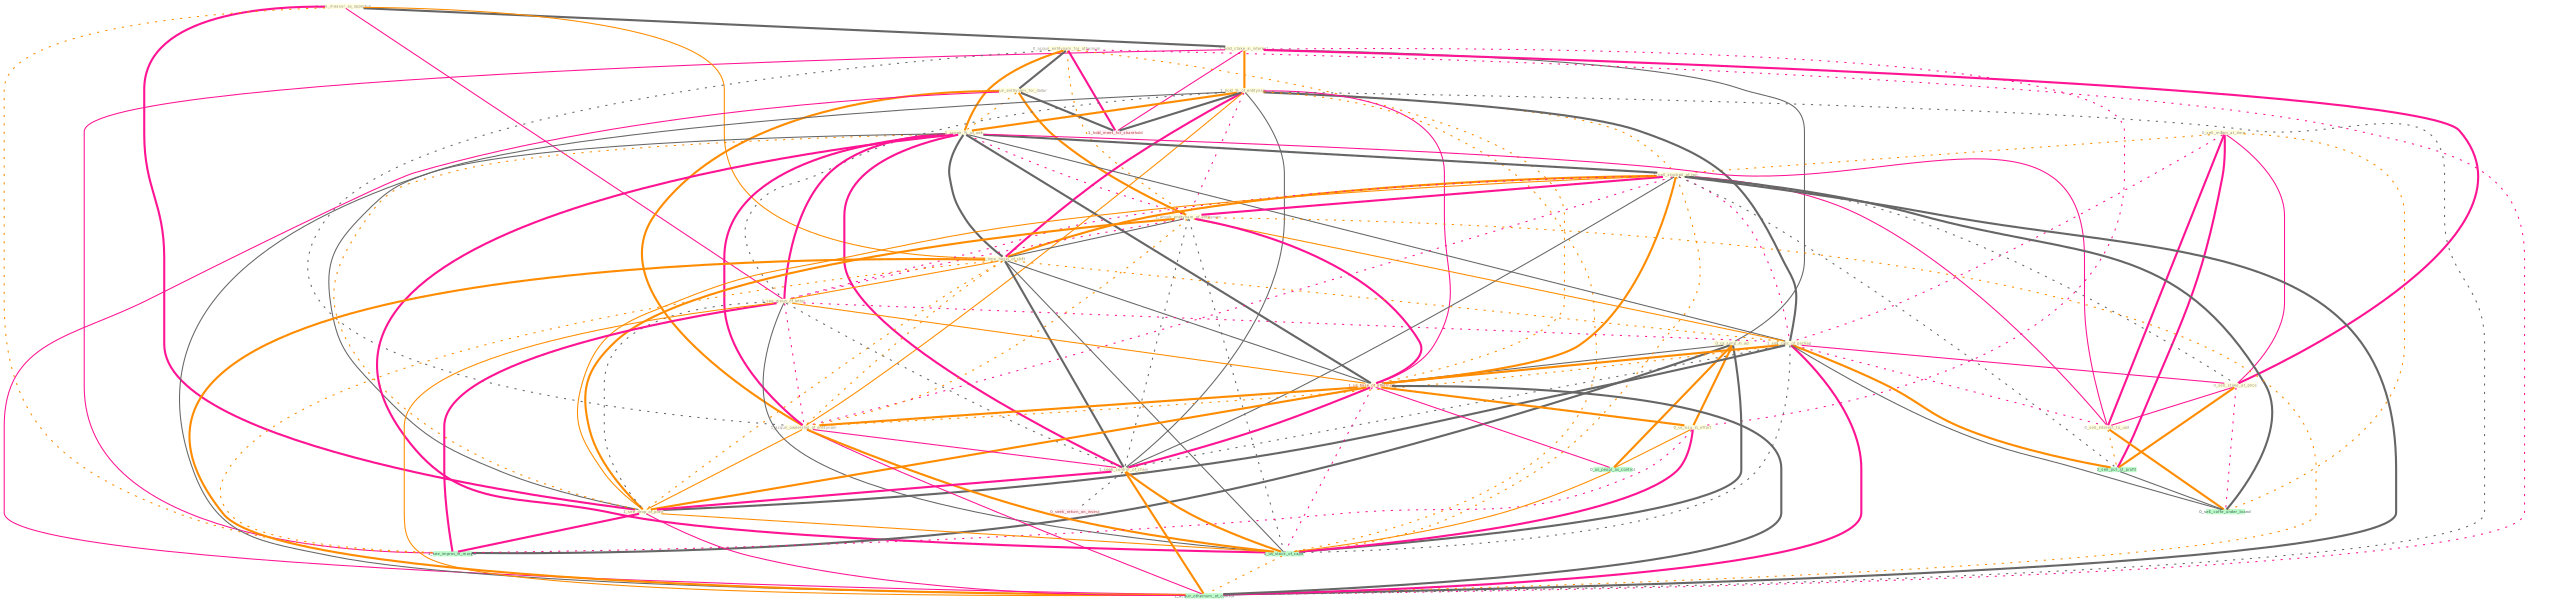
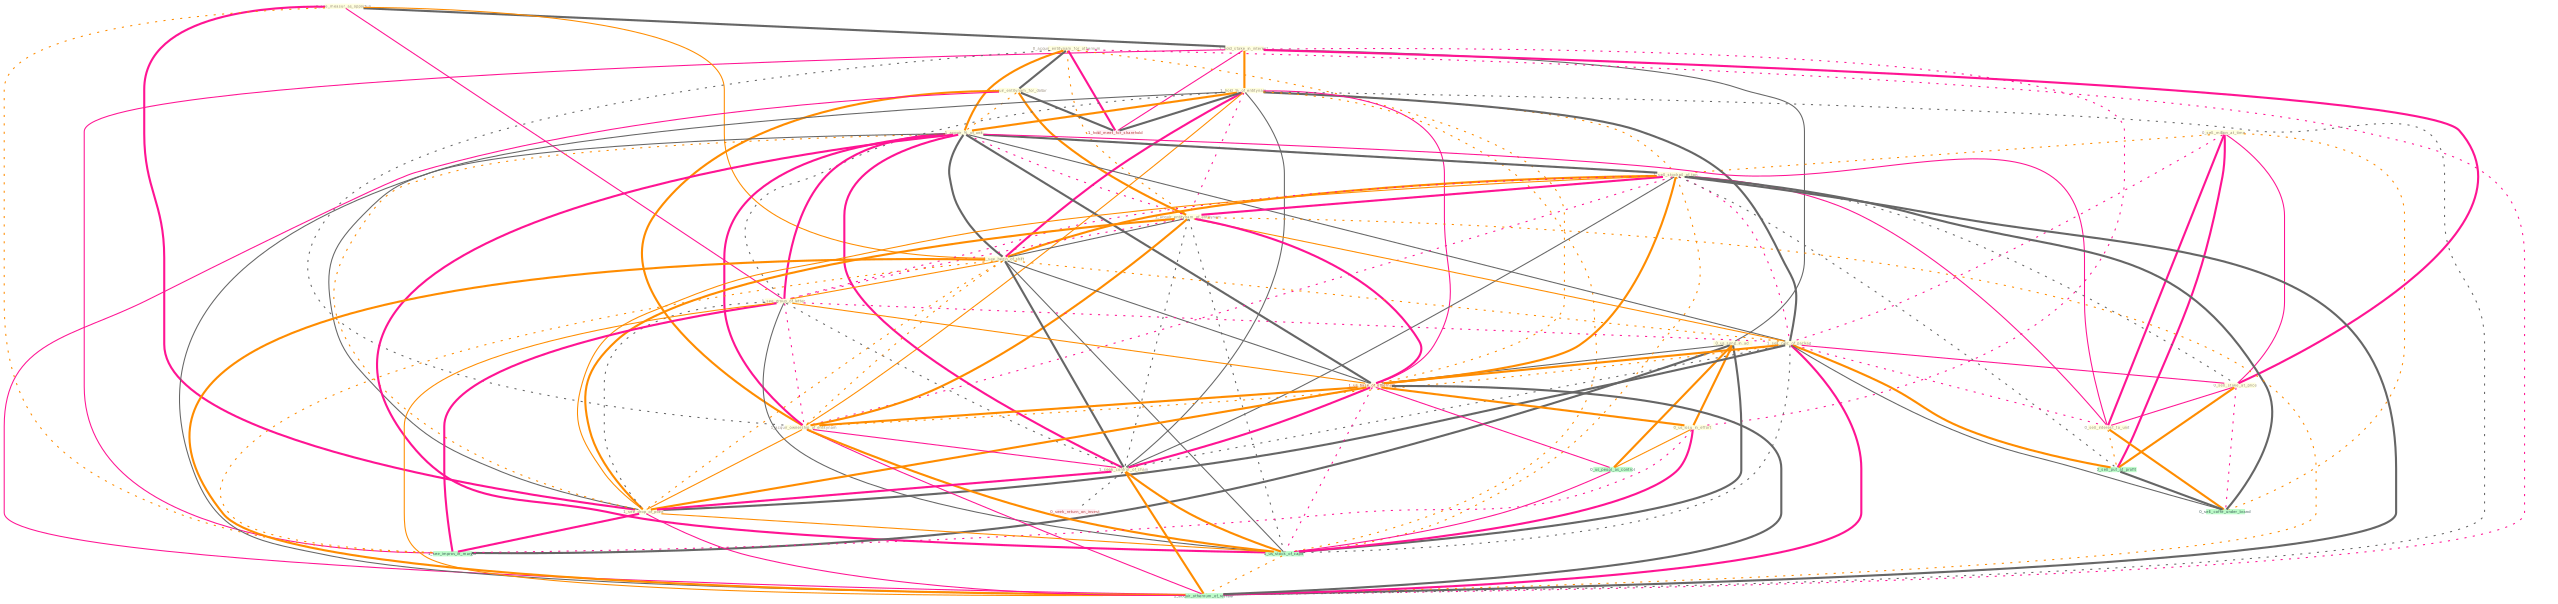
node "1_time_begin_of_shift": label "1_time_begin_of_shift" -> "1_see_begin_of_shift"
edge "1_acquir_entitynam_of_entitynam" -- "1_acquir_ownership_of_entitynam": style dotted -> bold
edge "0_sell_put_at_profit" -- "0_sell_coffe_under_brand": style solid -> bold
edge "0_us_peopl_as_control" -- "1_us_stock_of_capit": color darkorange -> deeppink
node "1_acquir_othernum_of_control": label "1_acquir_othernum_of_control" -> "1_acquir_othernum_of_restaur"
